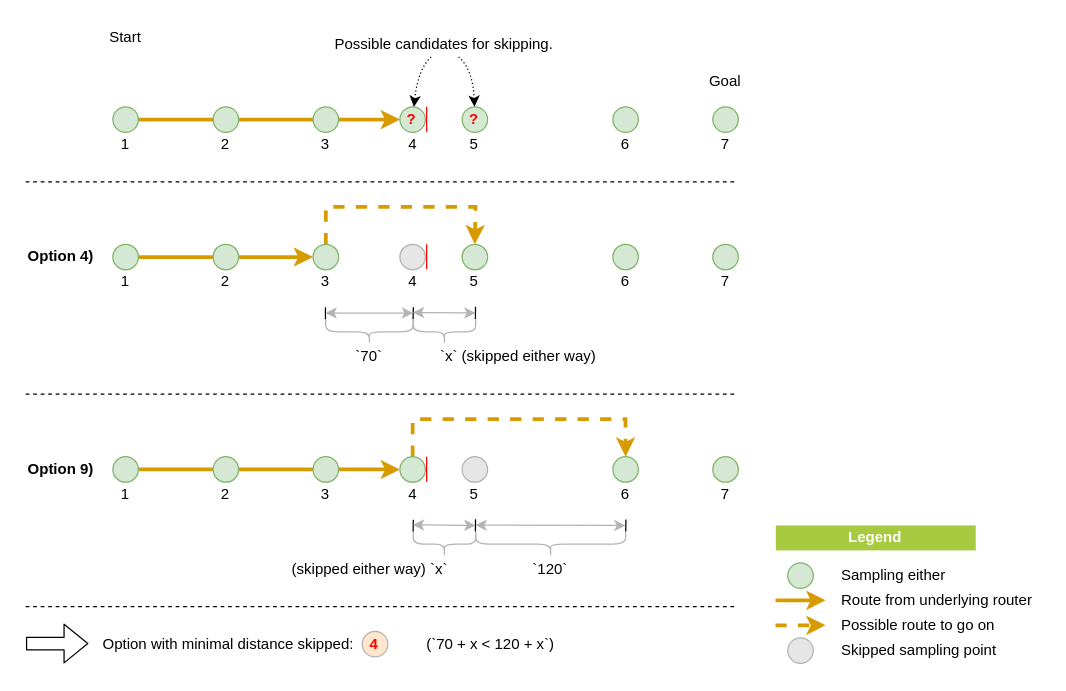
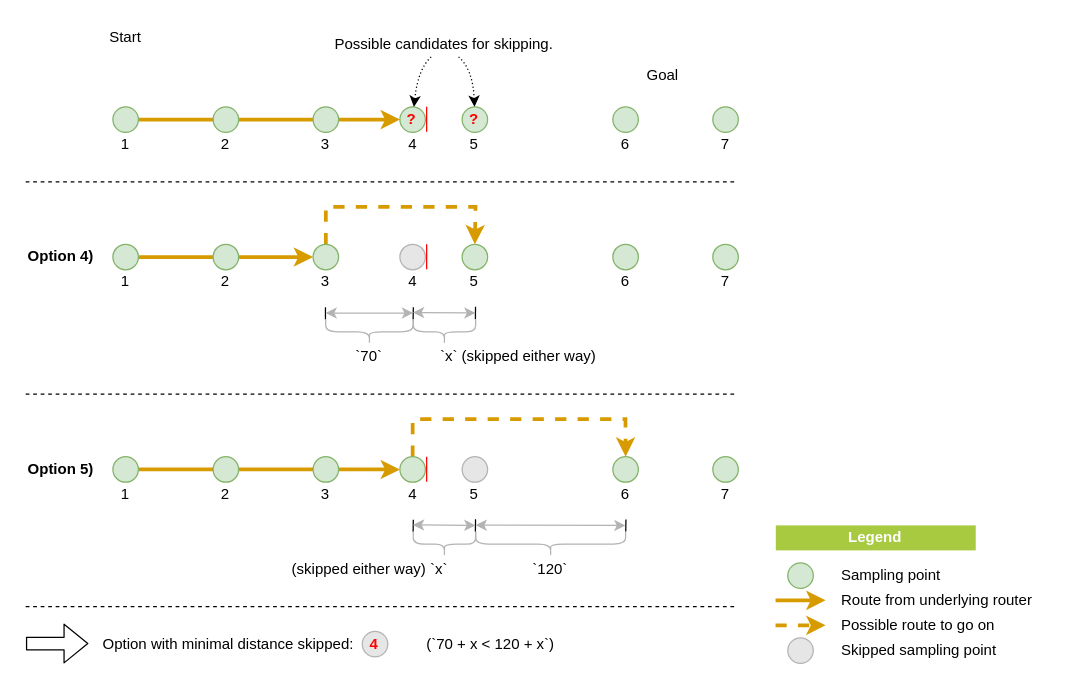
node "Goal": moved (726, 82) -> (663, 76)
node "Option 9)": label "Option 9)" -> "Option 5)"
node "Sampling either": label "Sampling either" -> "Sampling point"
node "4": fillcolor #ffe6cc -> #e6e6e6
